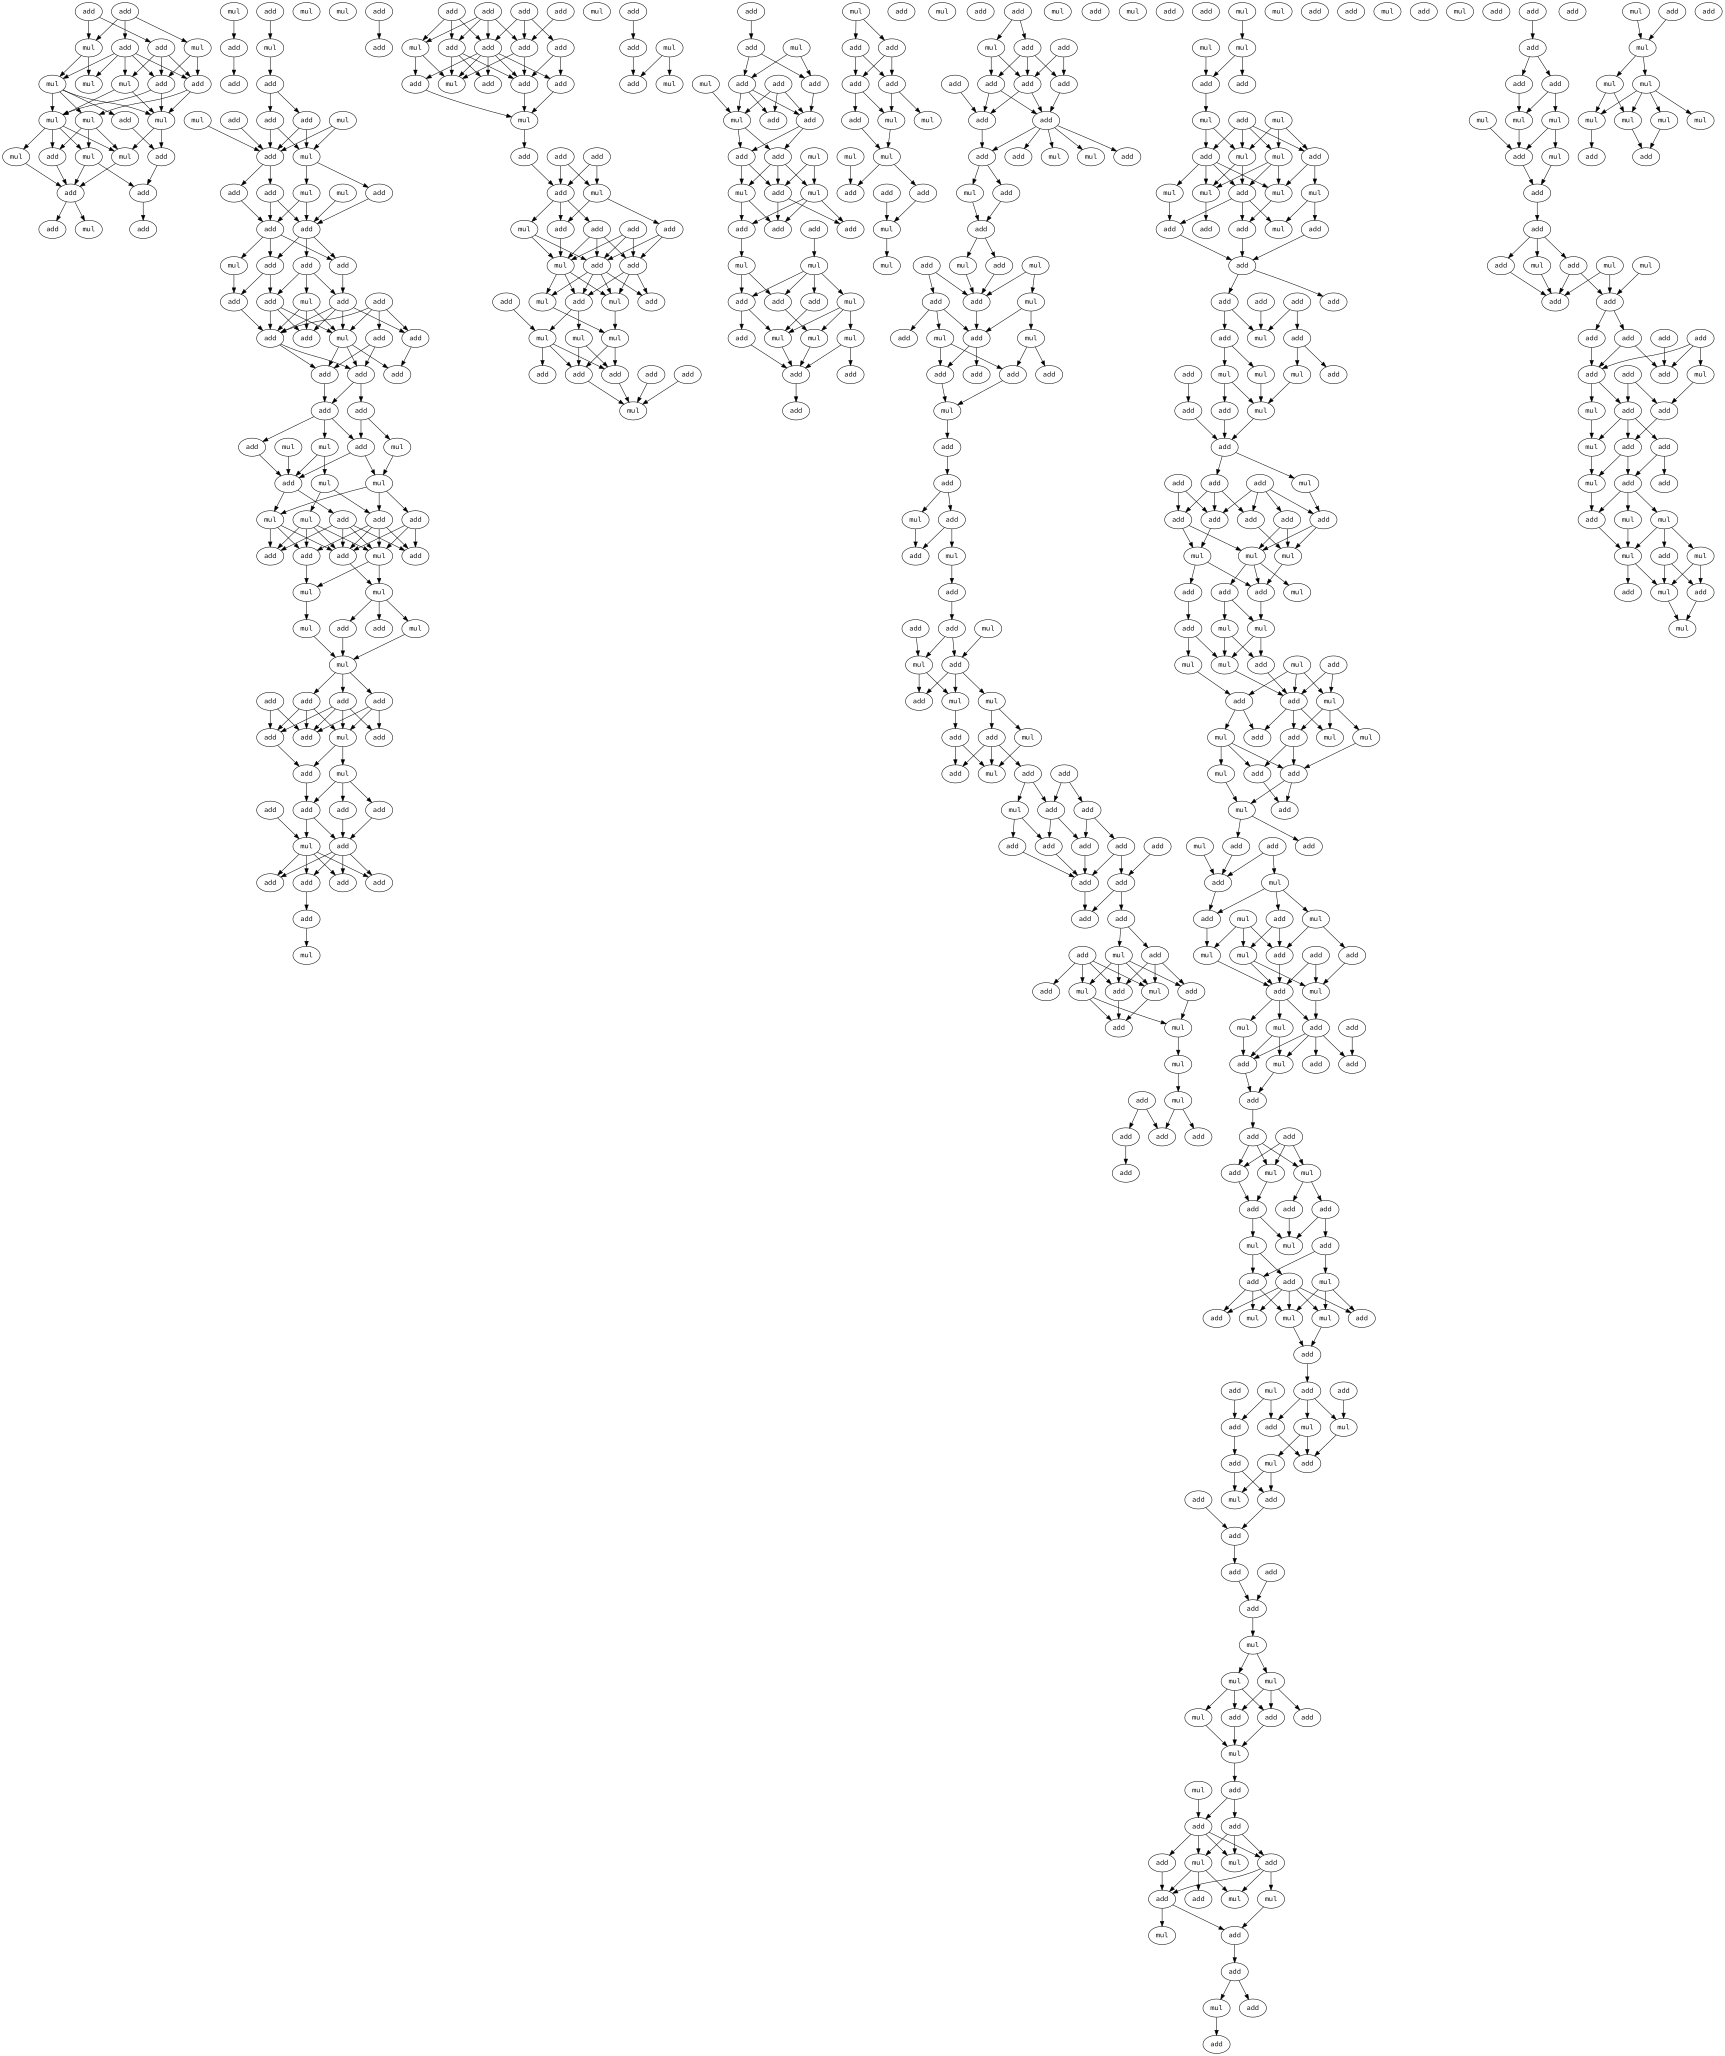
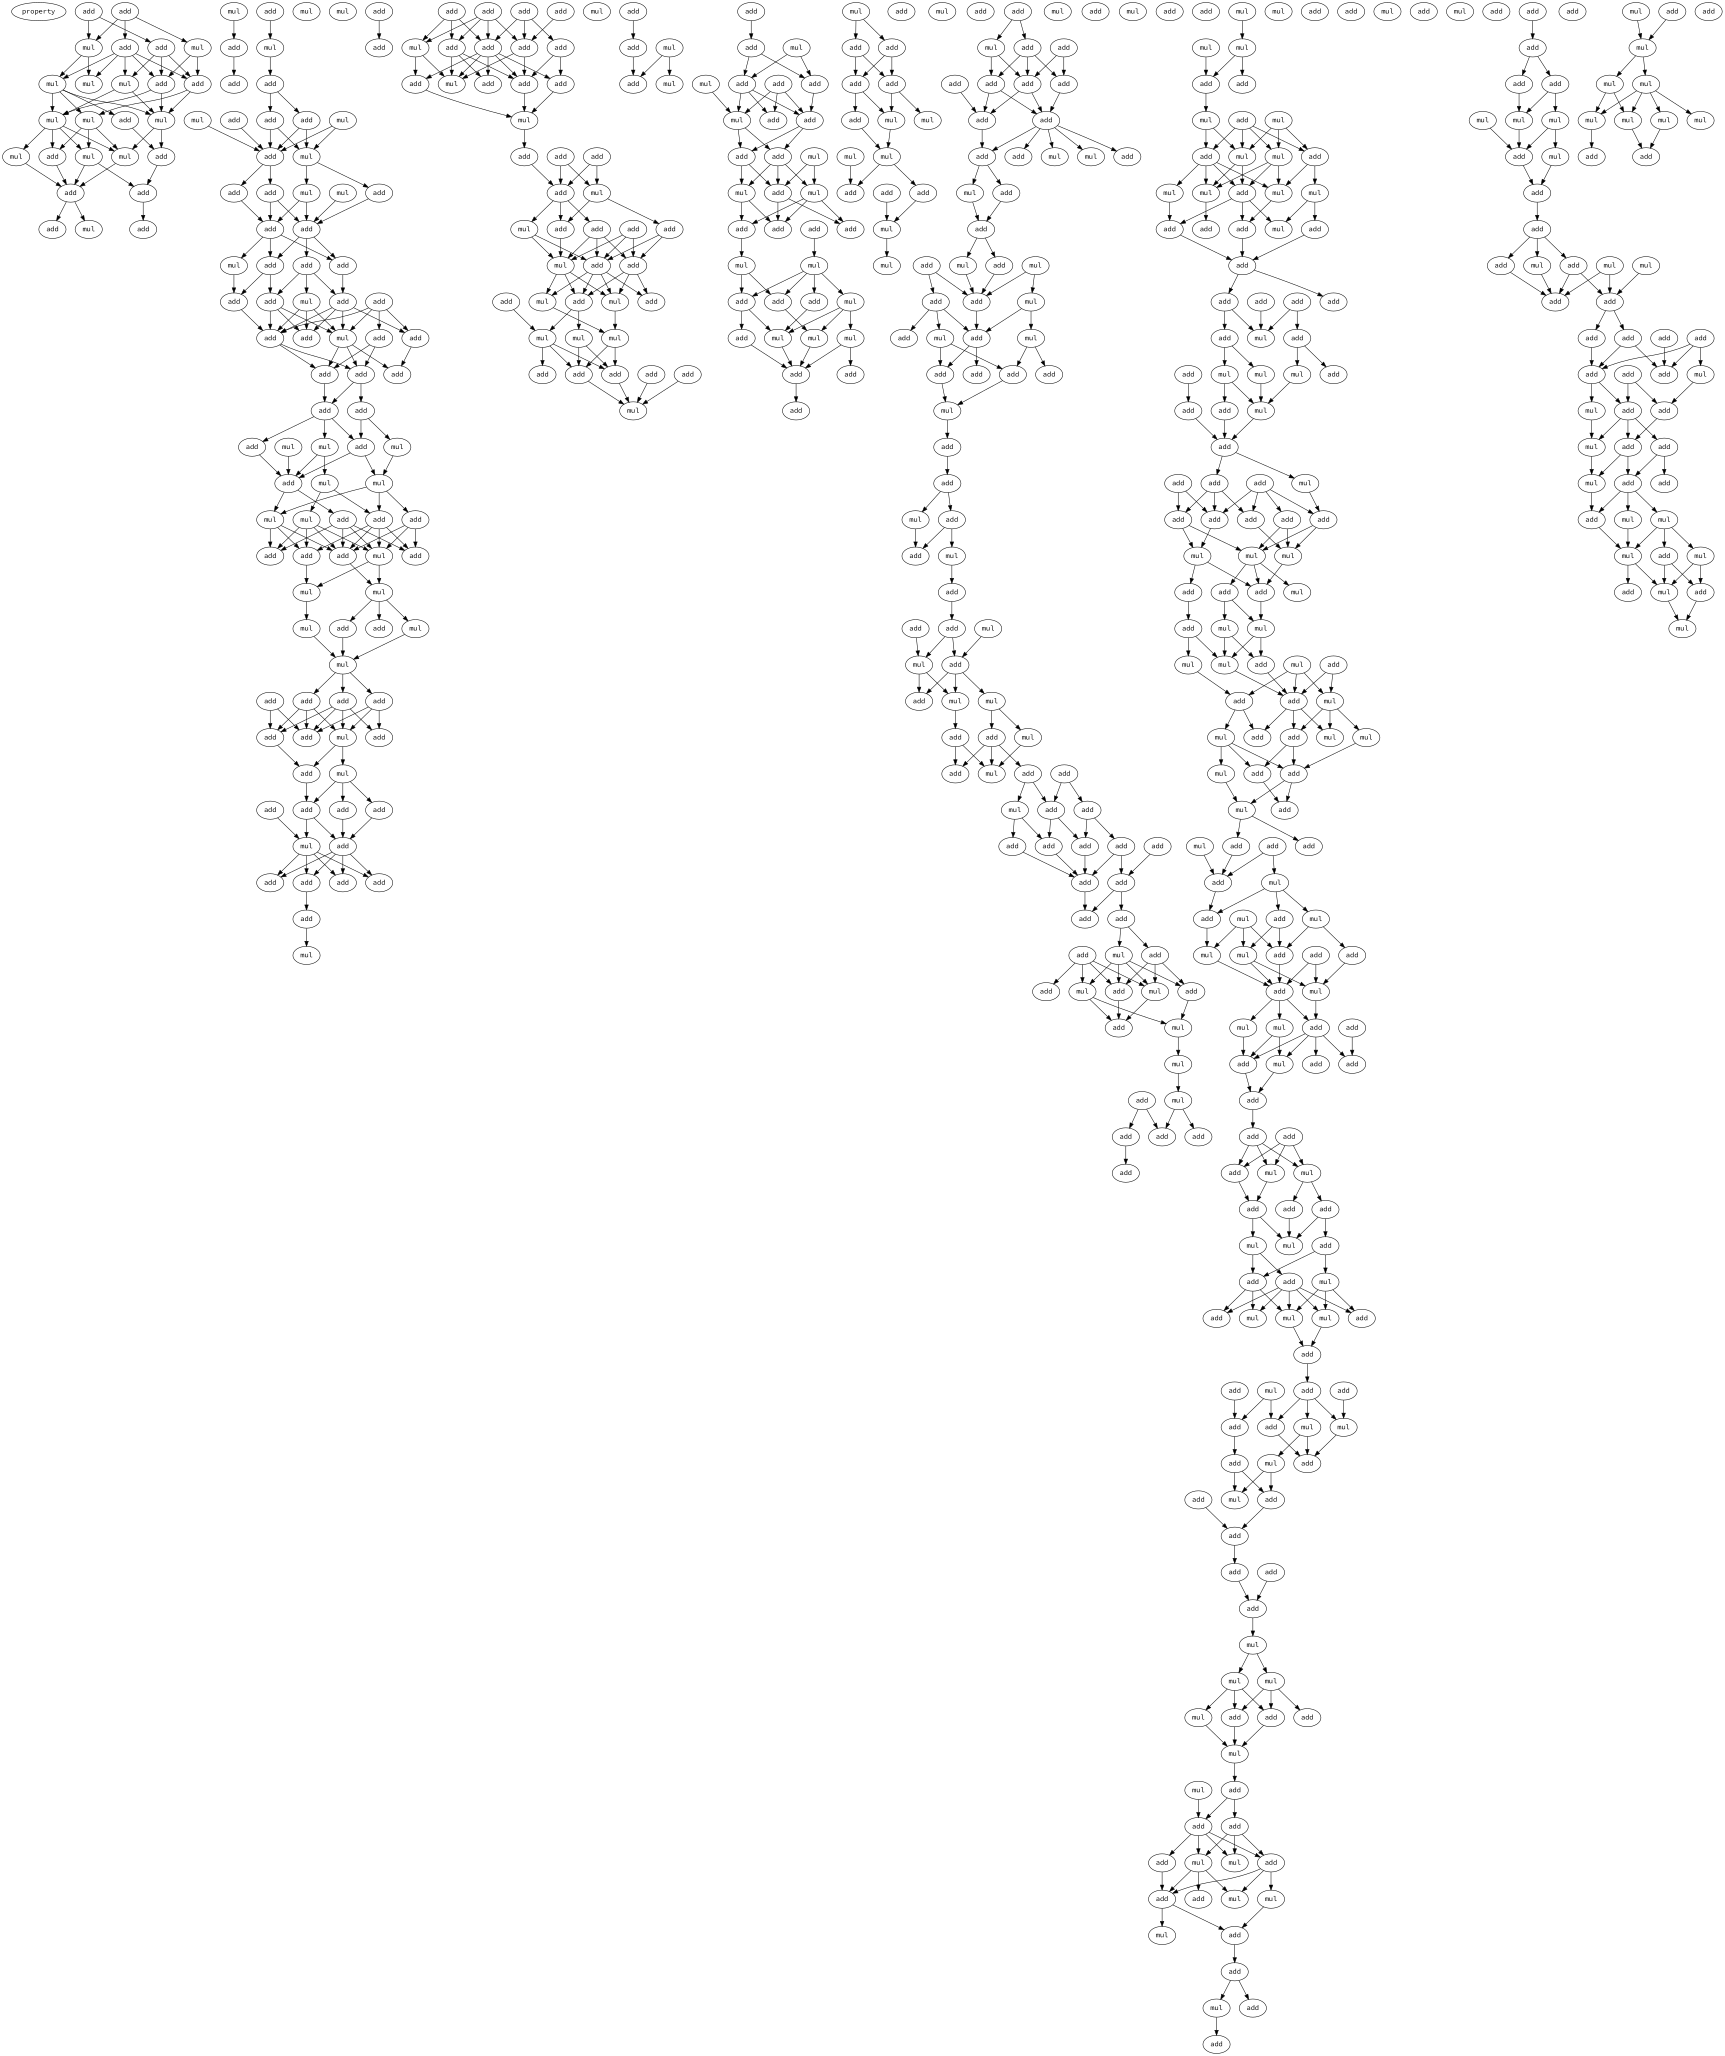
node "property": added
